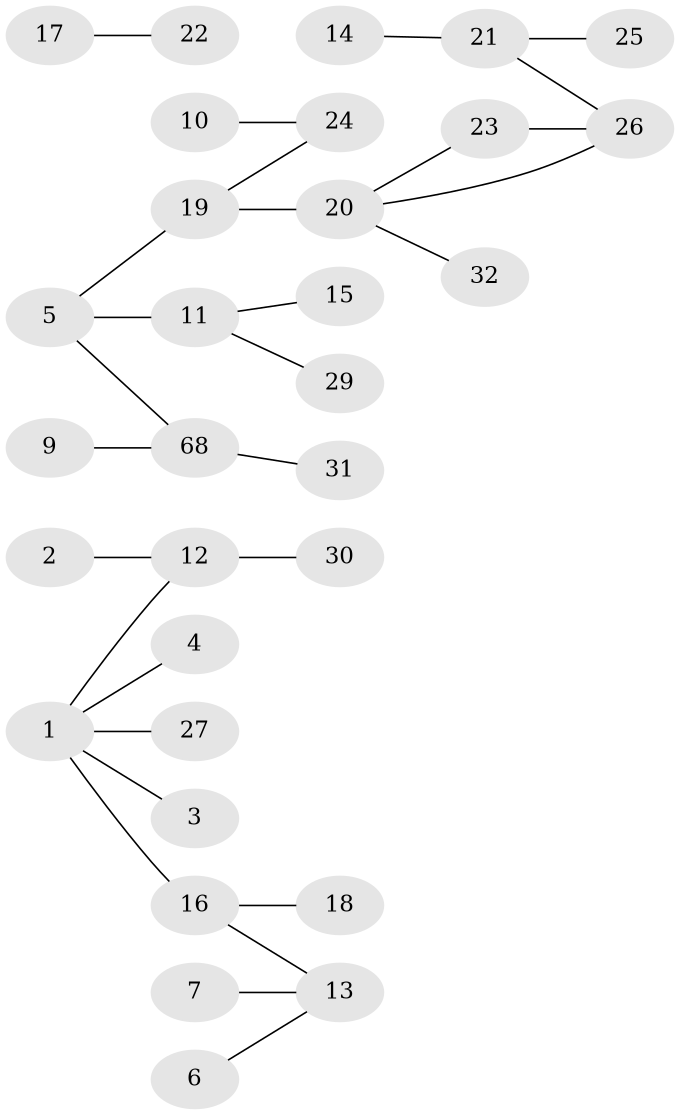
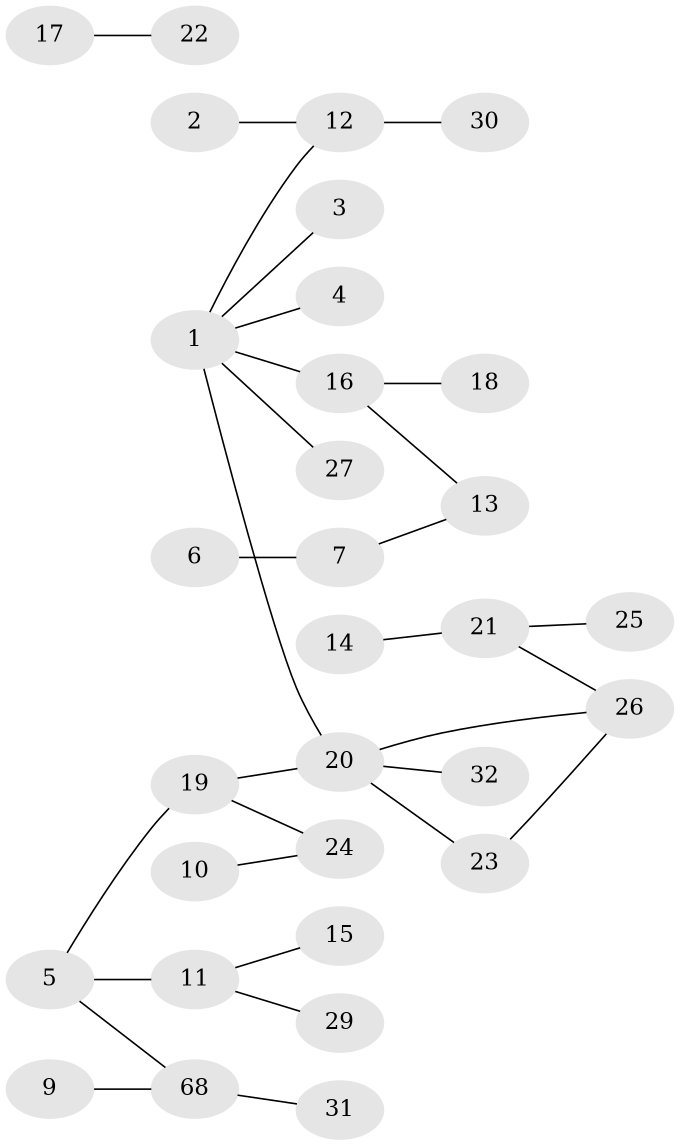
edge "1" -- "20": added
edge "13" -- "6": now "7" -- "6"
